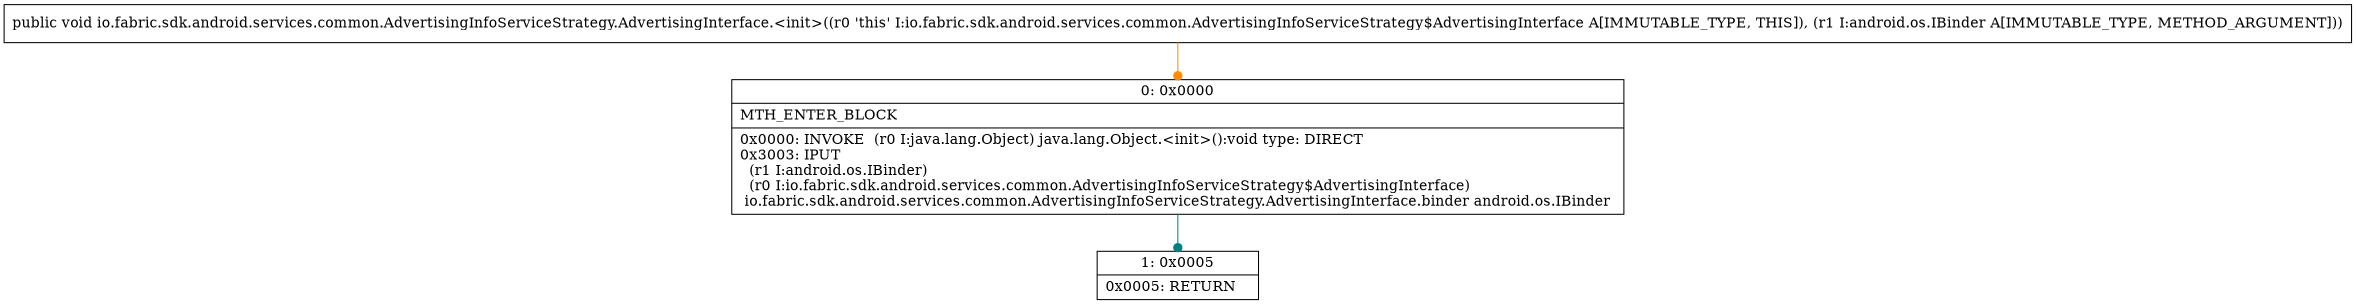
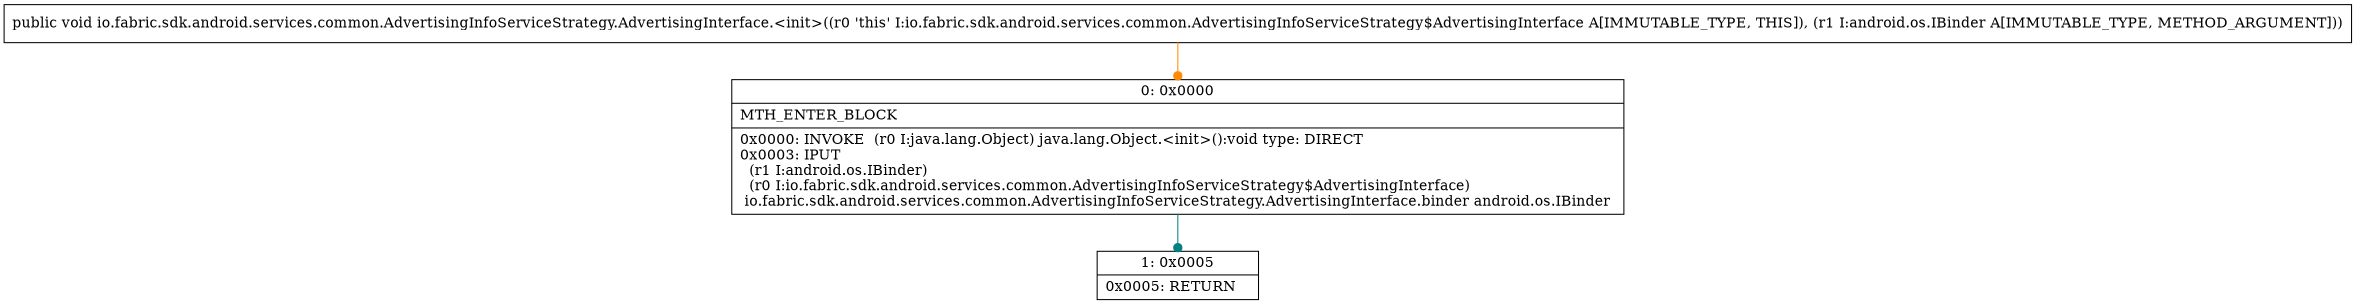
node "0: 0x0000": text "0x3003: IPUT" -> "0x0003: IPUT"
